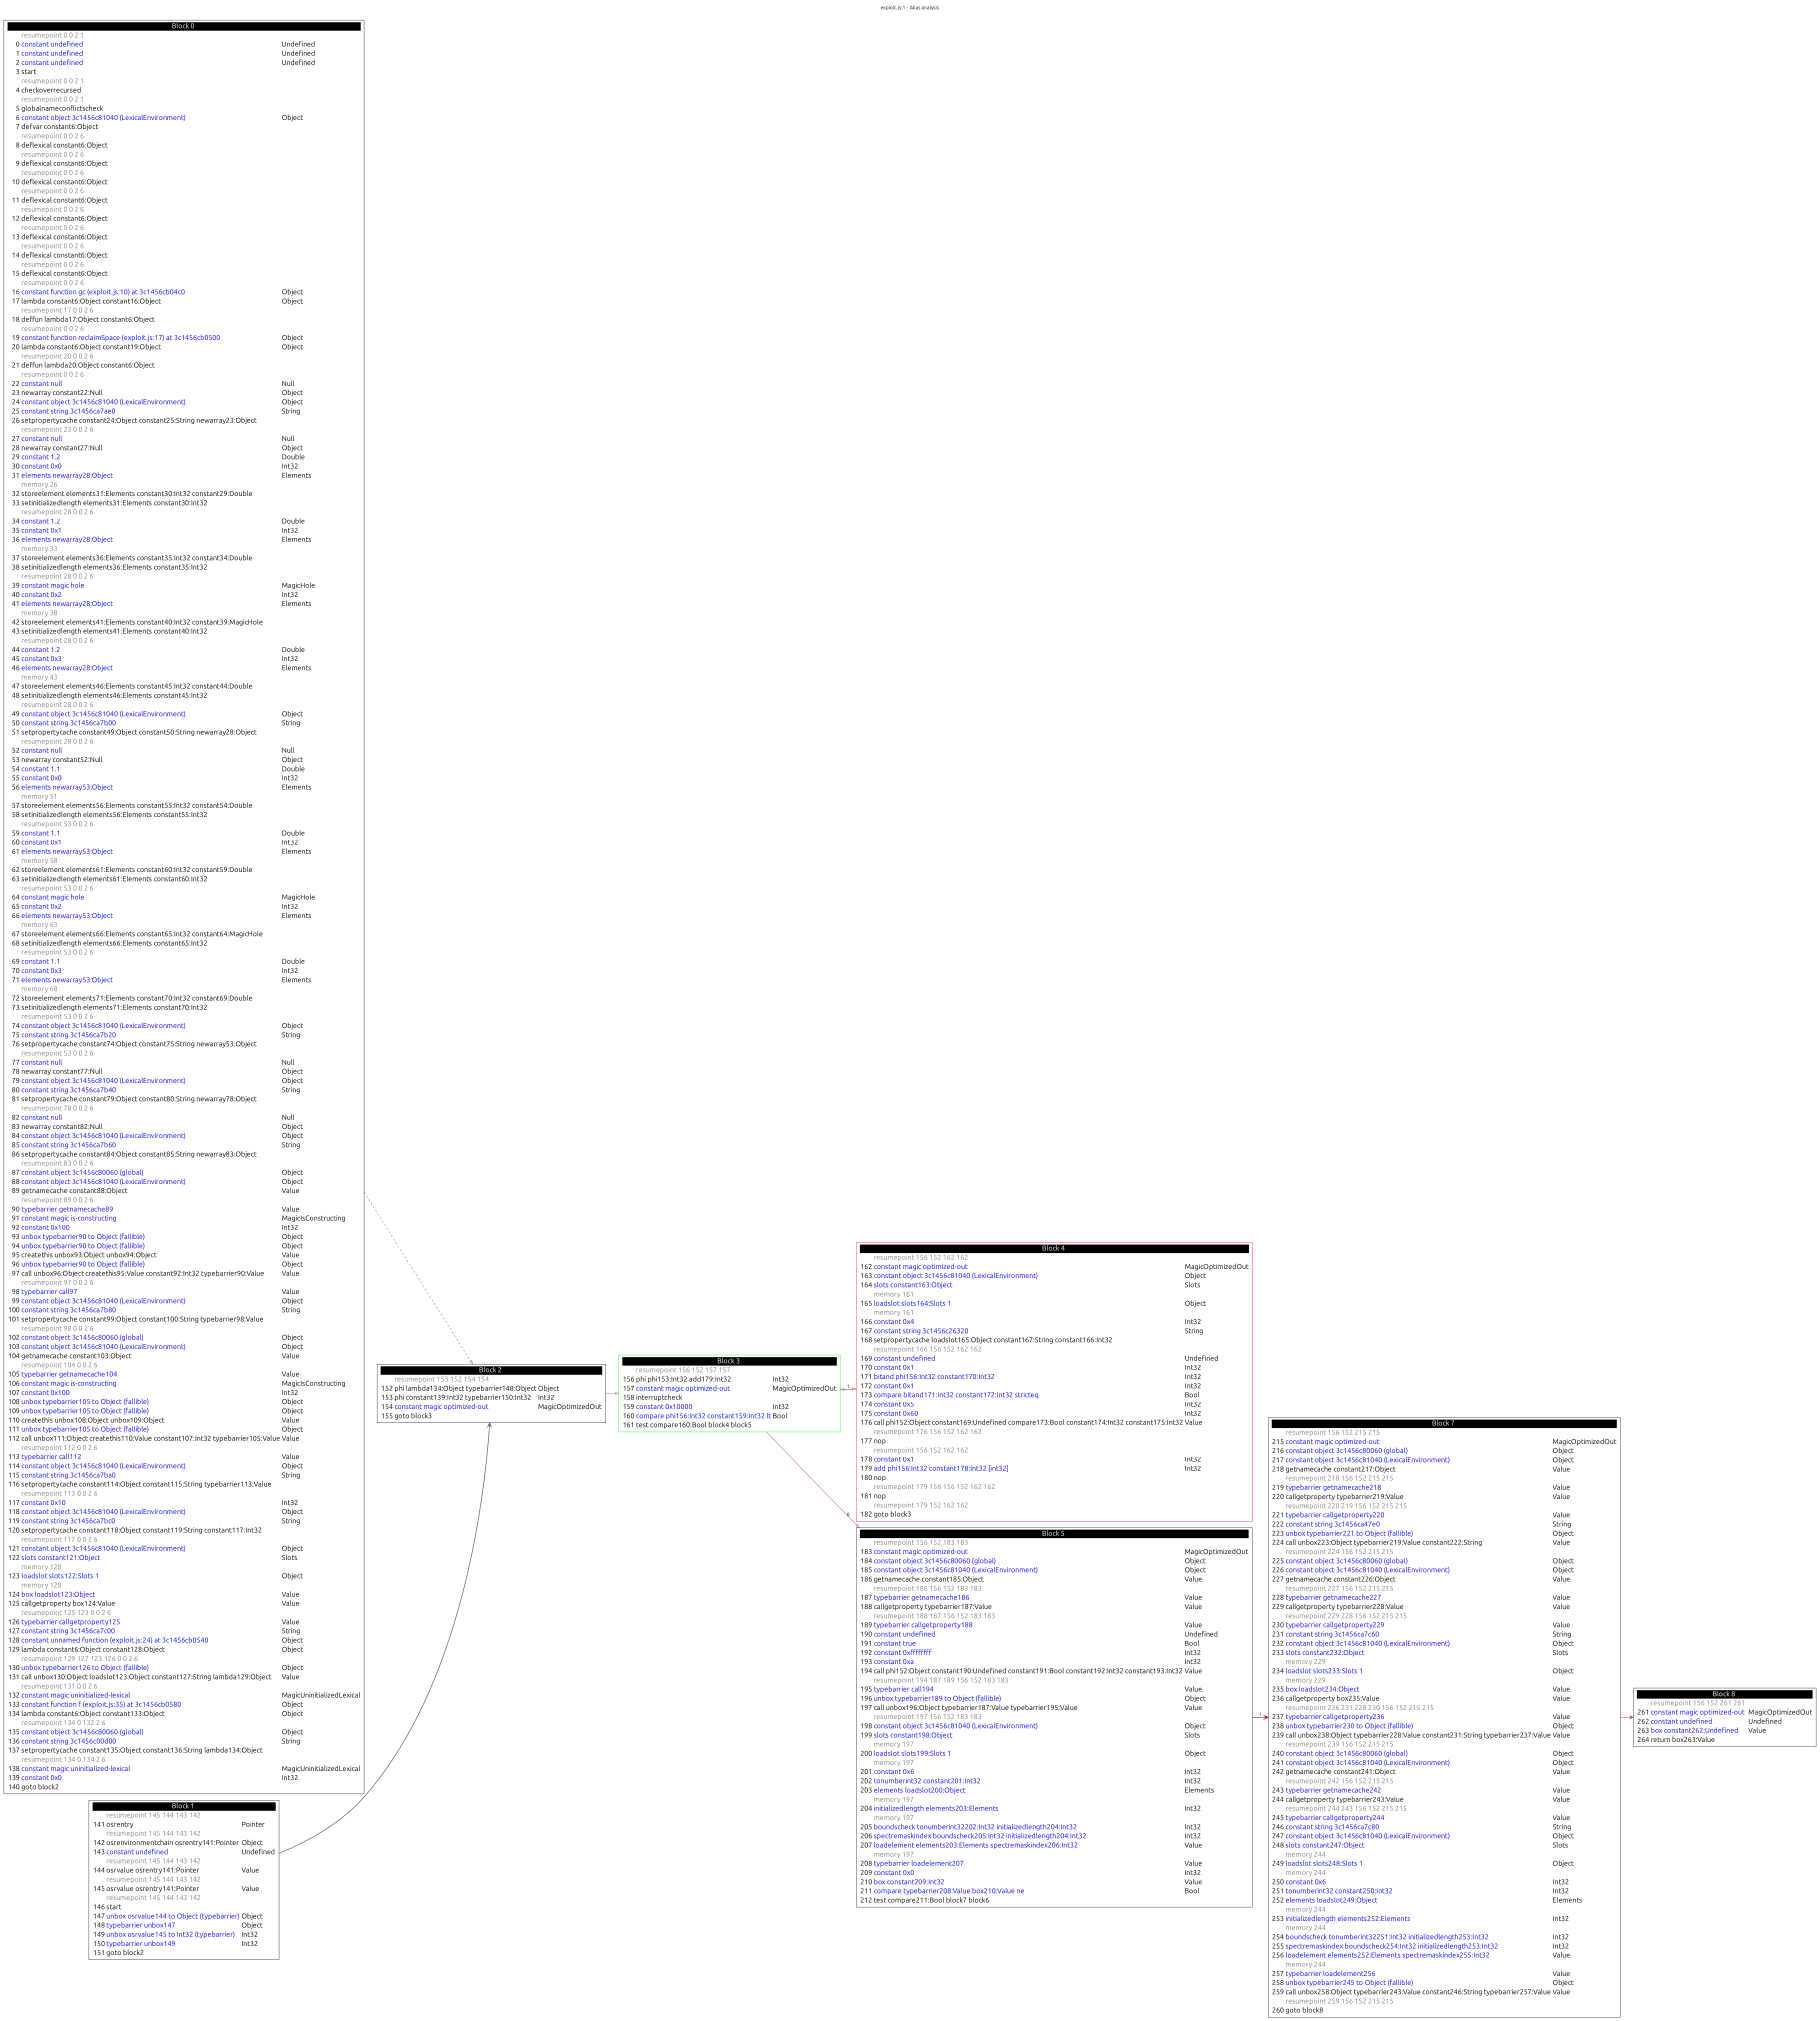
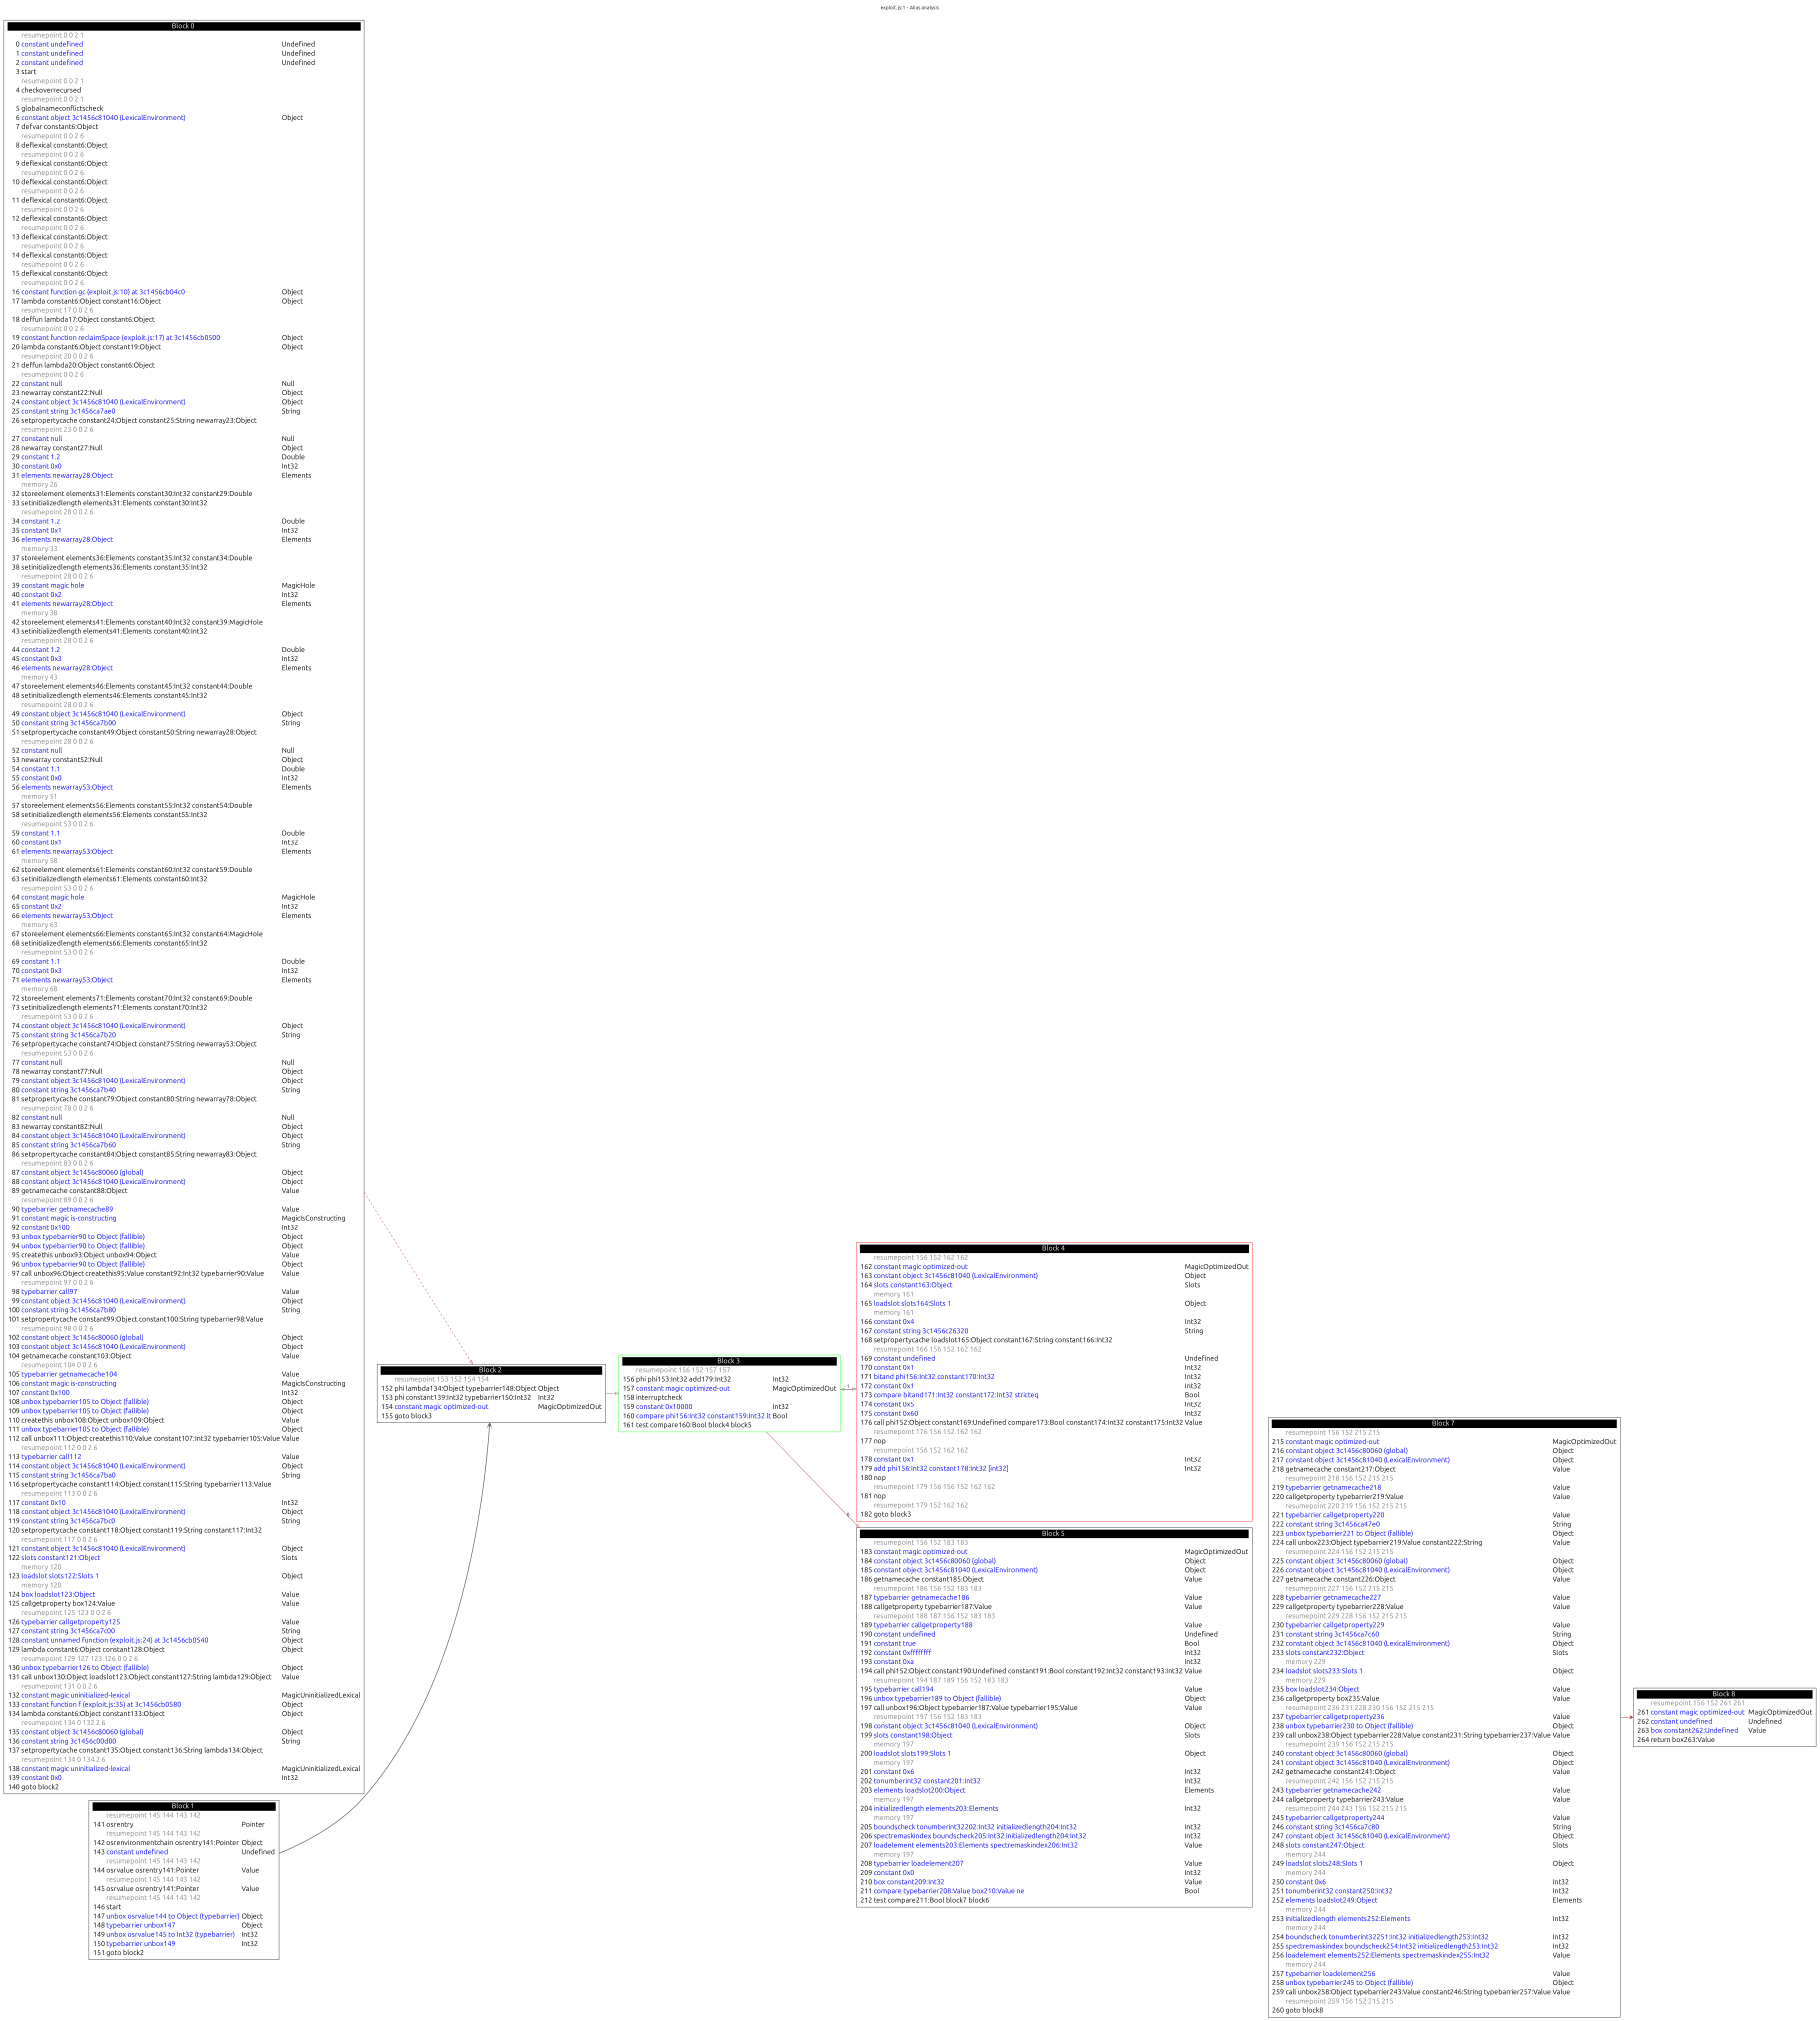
edge "Block 5" -> "Block 7": removed, label "1"
